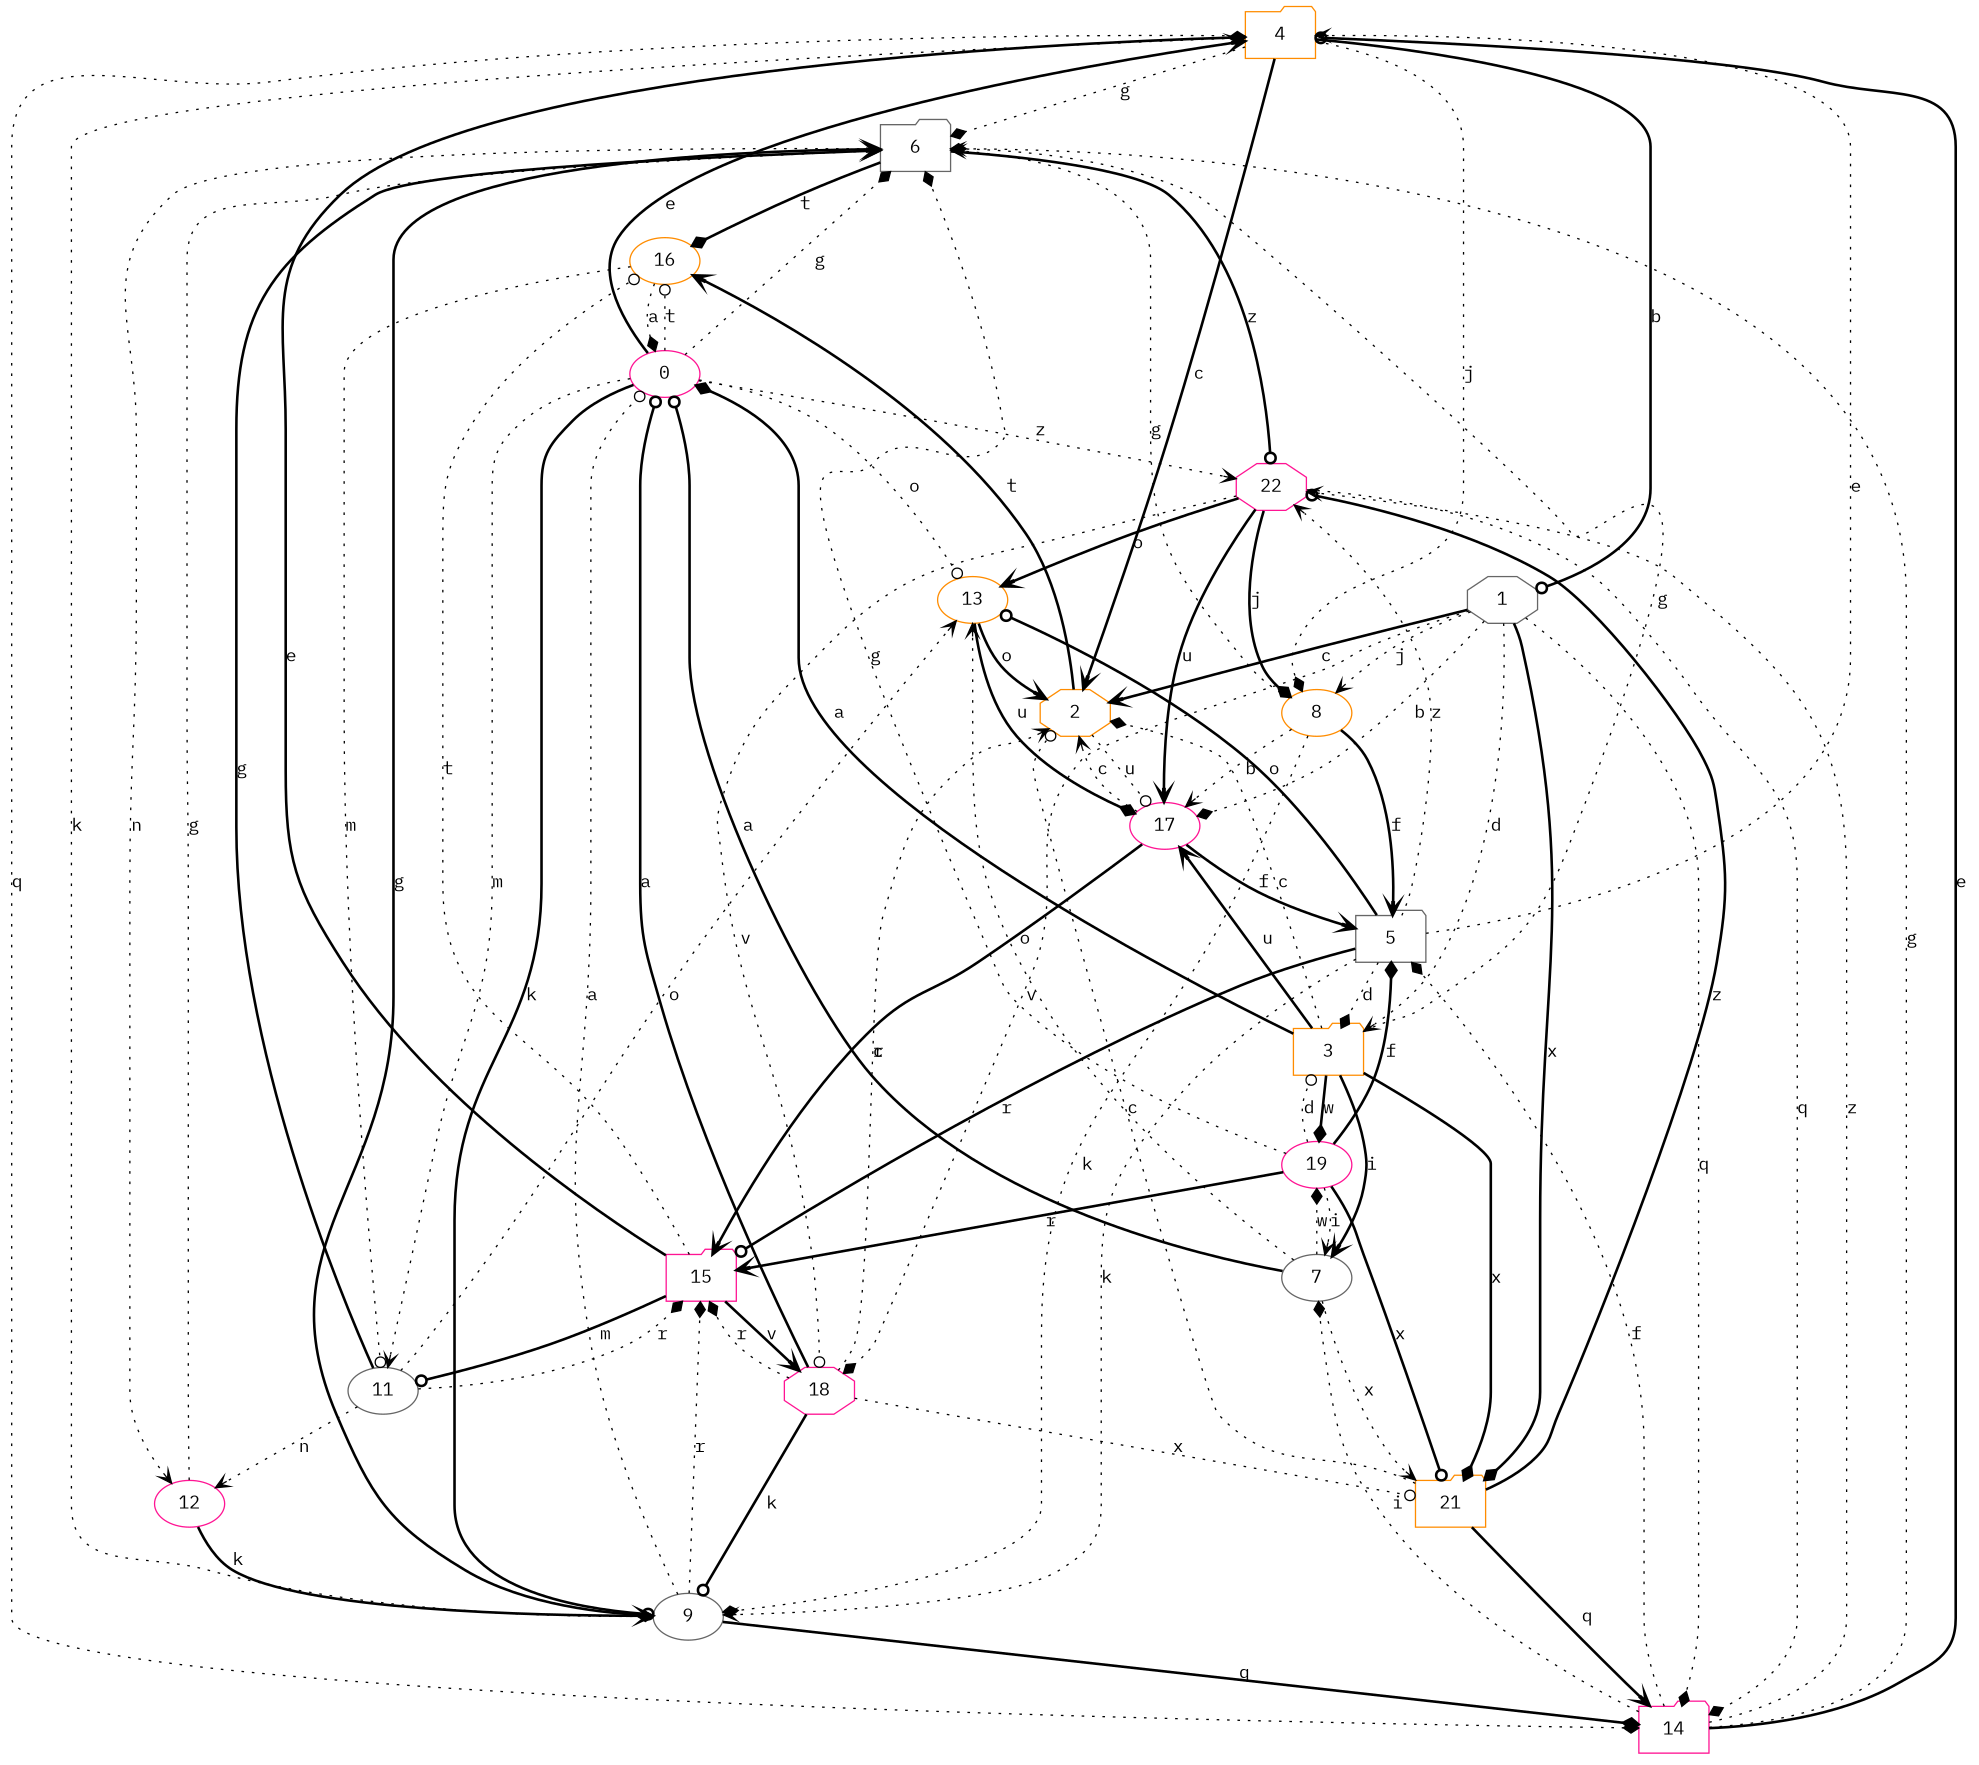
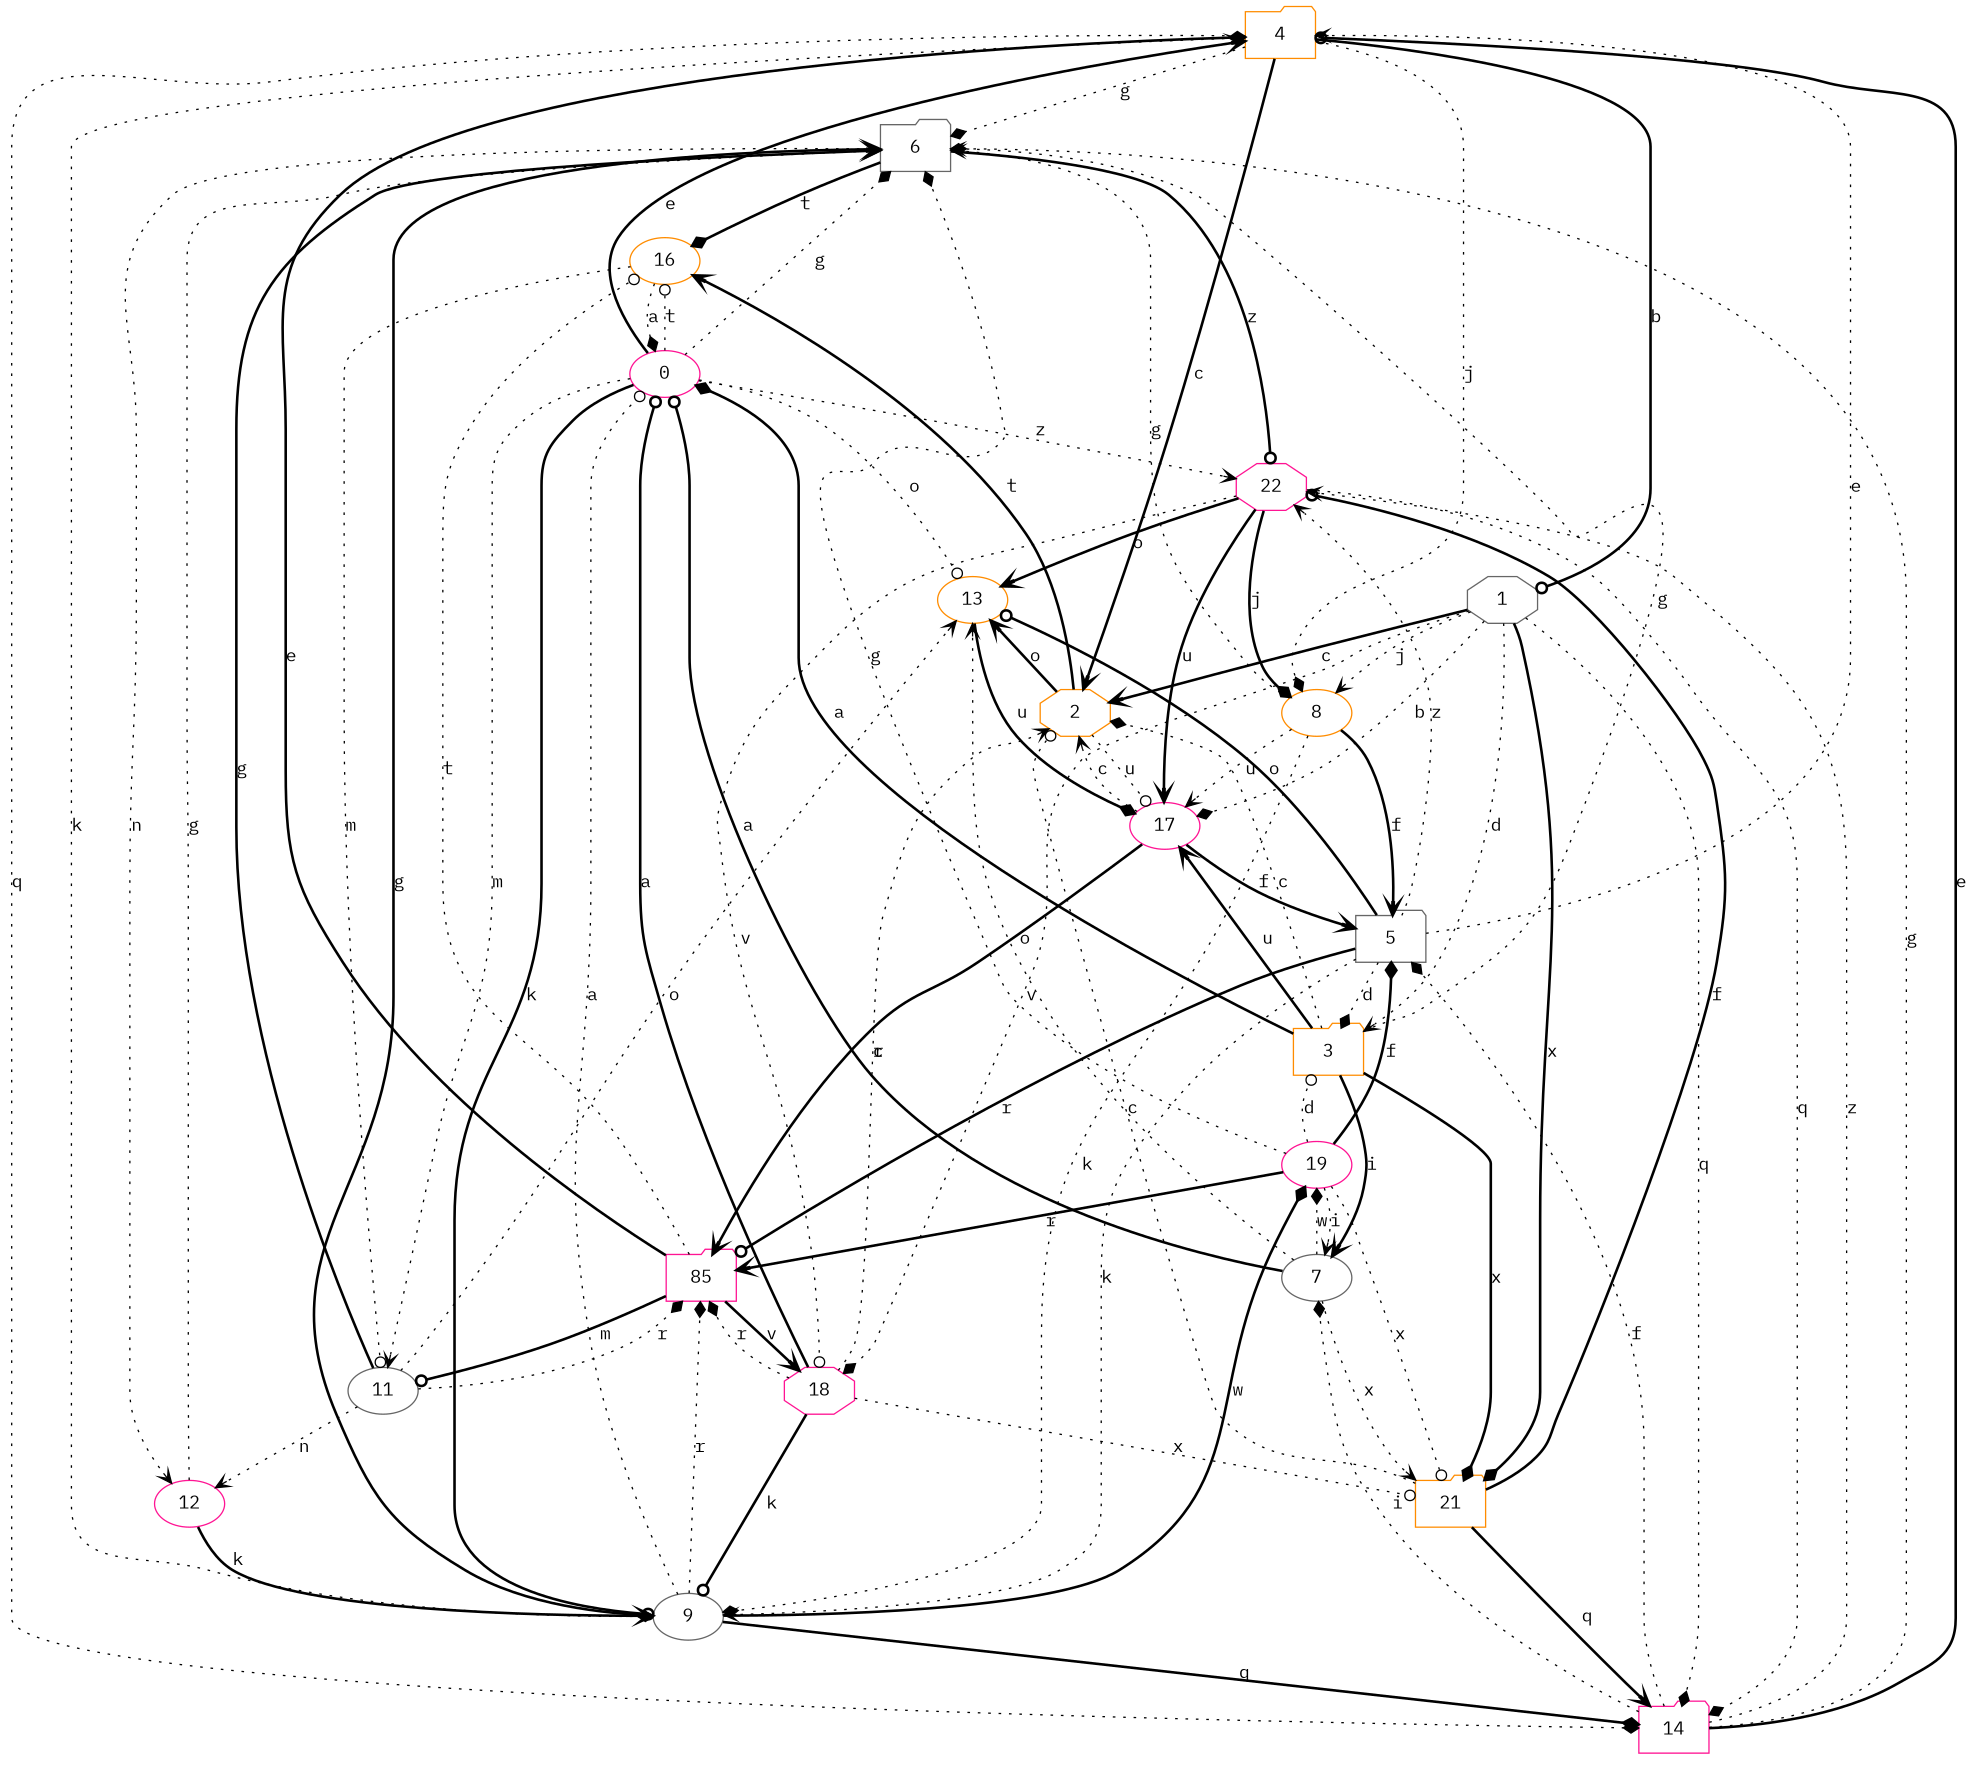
edge "13" -> "2": reversed
edge "8" -> "17": label "b" -> "u"
edge "21" -> "22": label "z" -> "f"
edge "3" -> "19": now "9" -> "19"
node "15": label "15" -> "85"
edge "19" -> "21": style bold -> dotted
